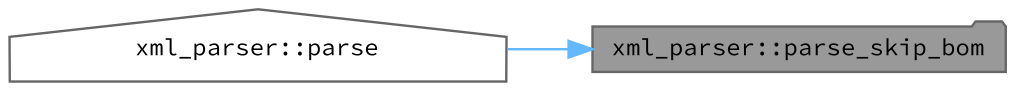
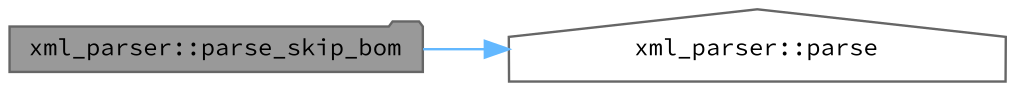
edge "xml_parser::parse" -> "xml_parser::parse_skip_bom": reversed
